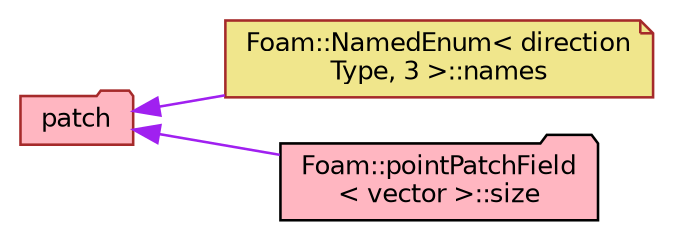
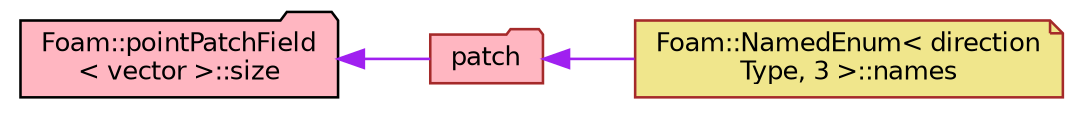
edge "Foam::pointPatchField < vector >::size" -> "patch": reversed
